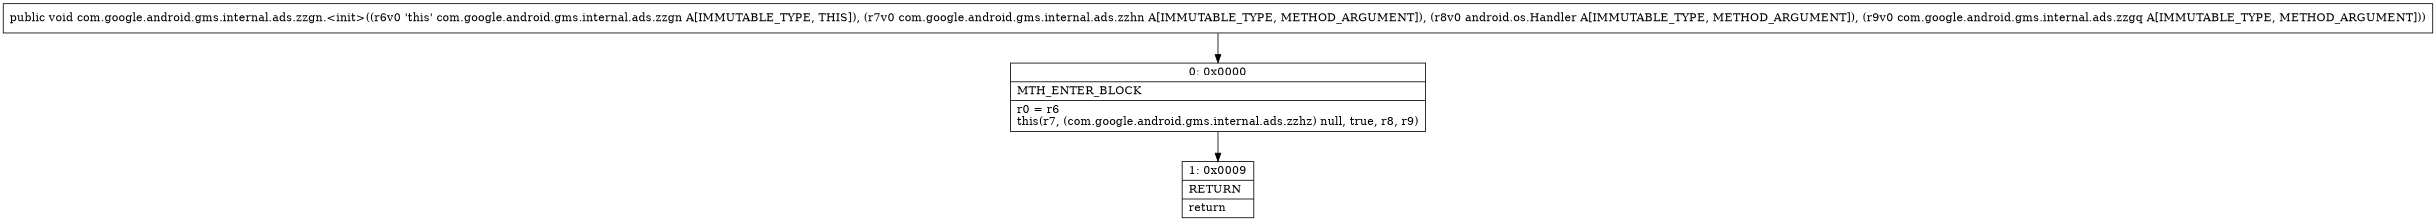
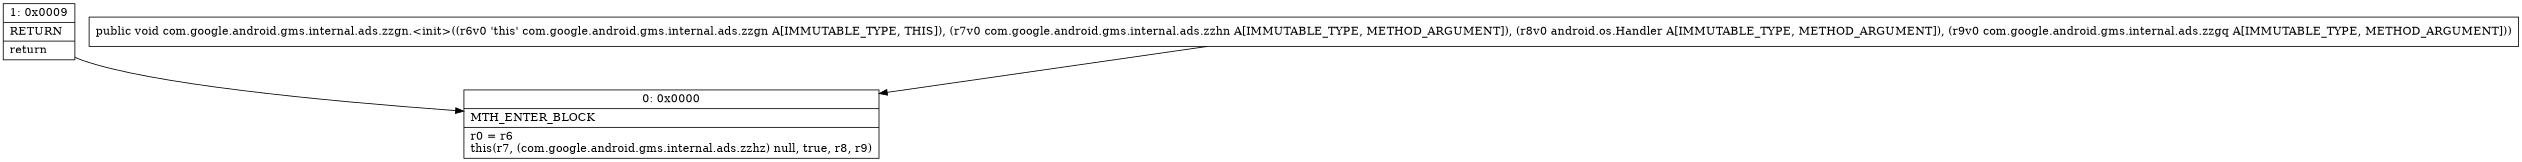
edge "0: 0x0000" -> "1: 0x0009": reversed
